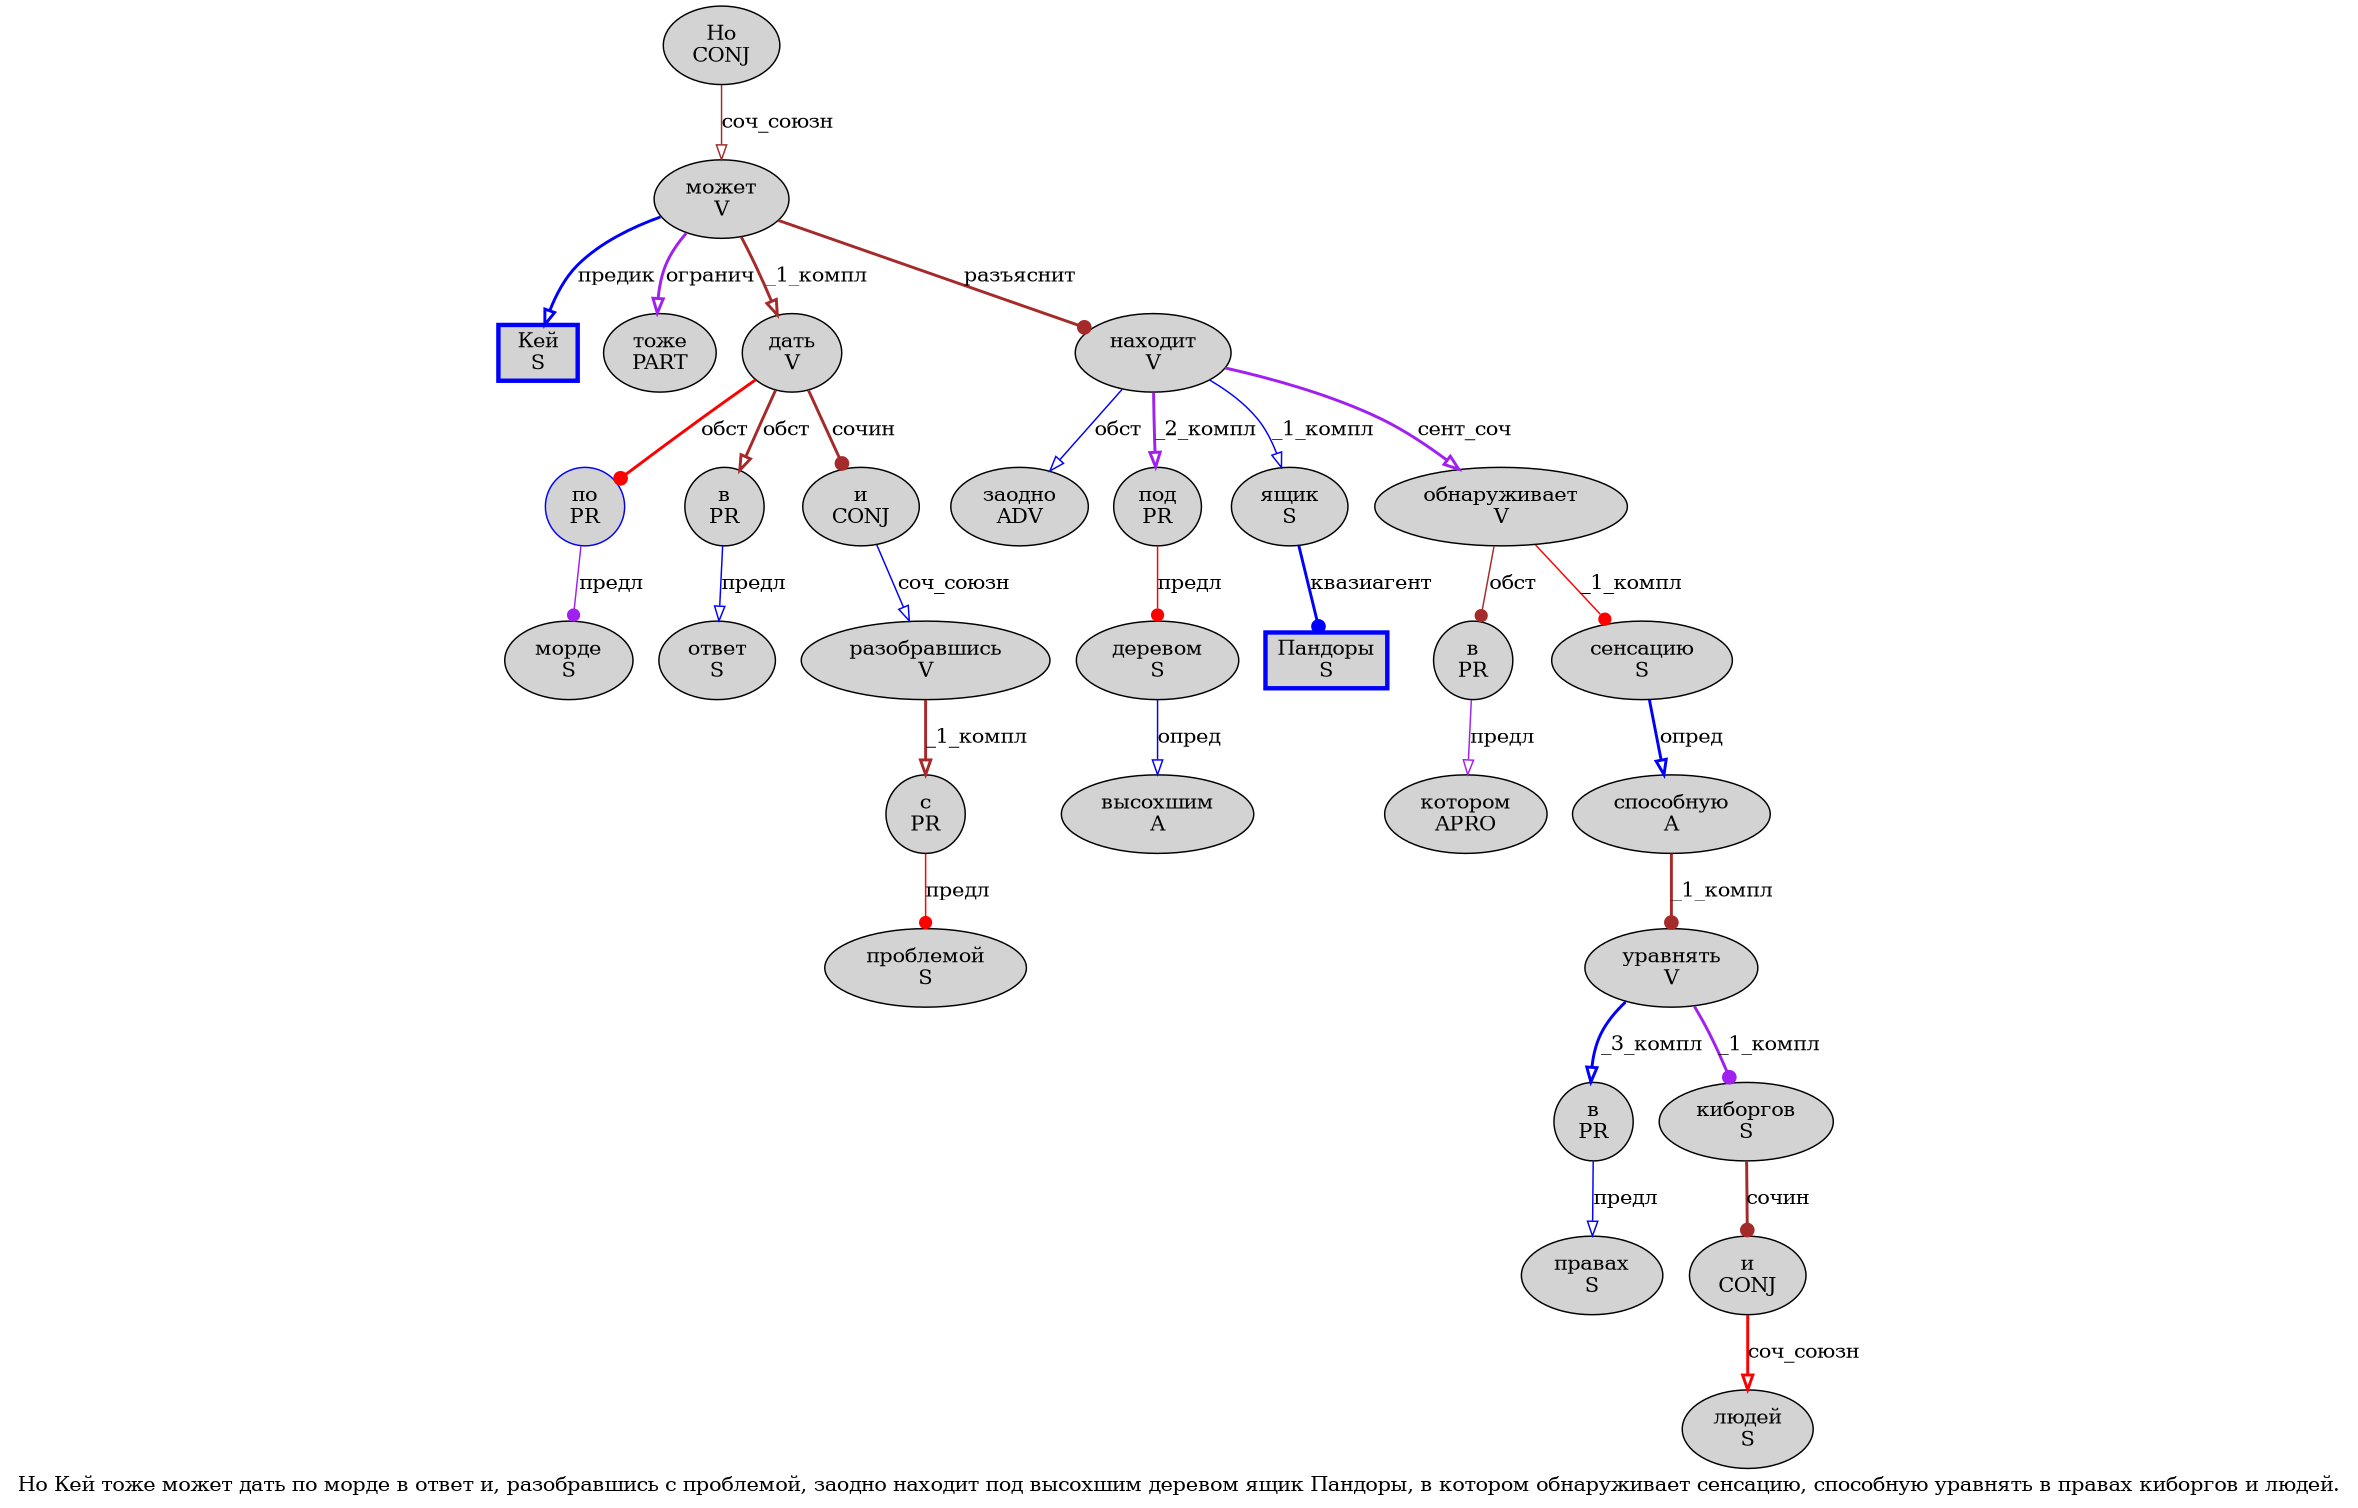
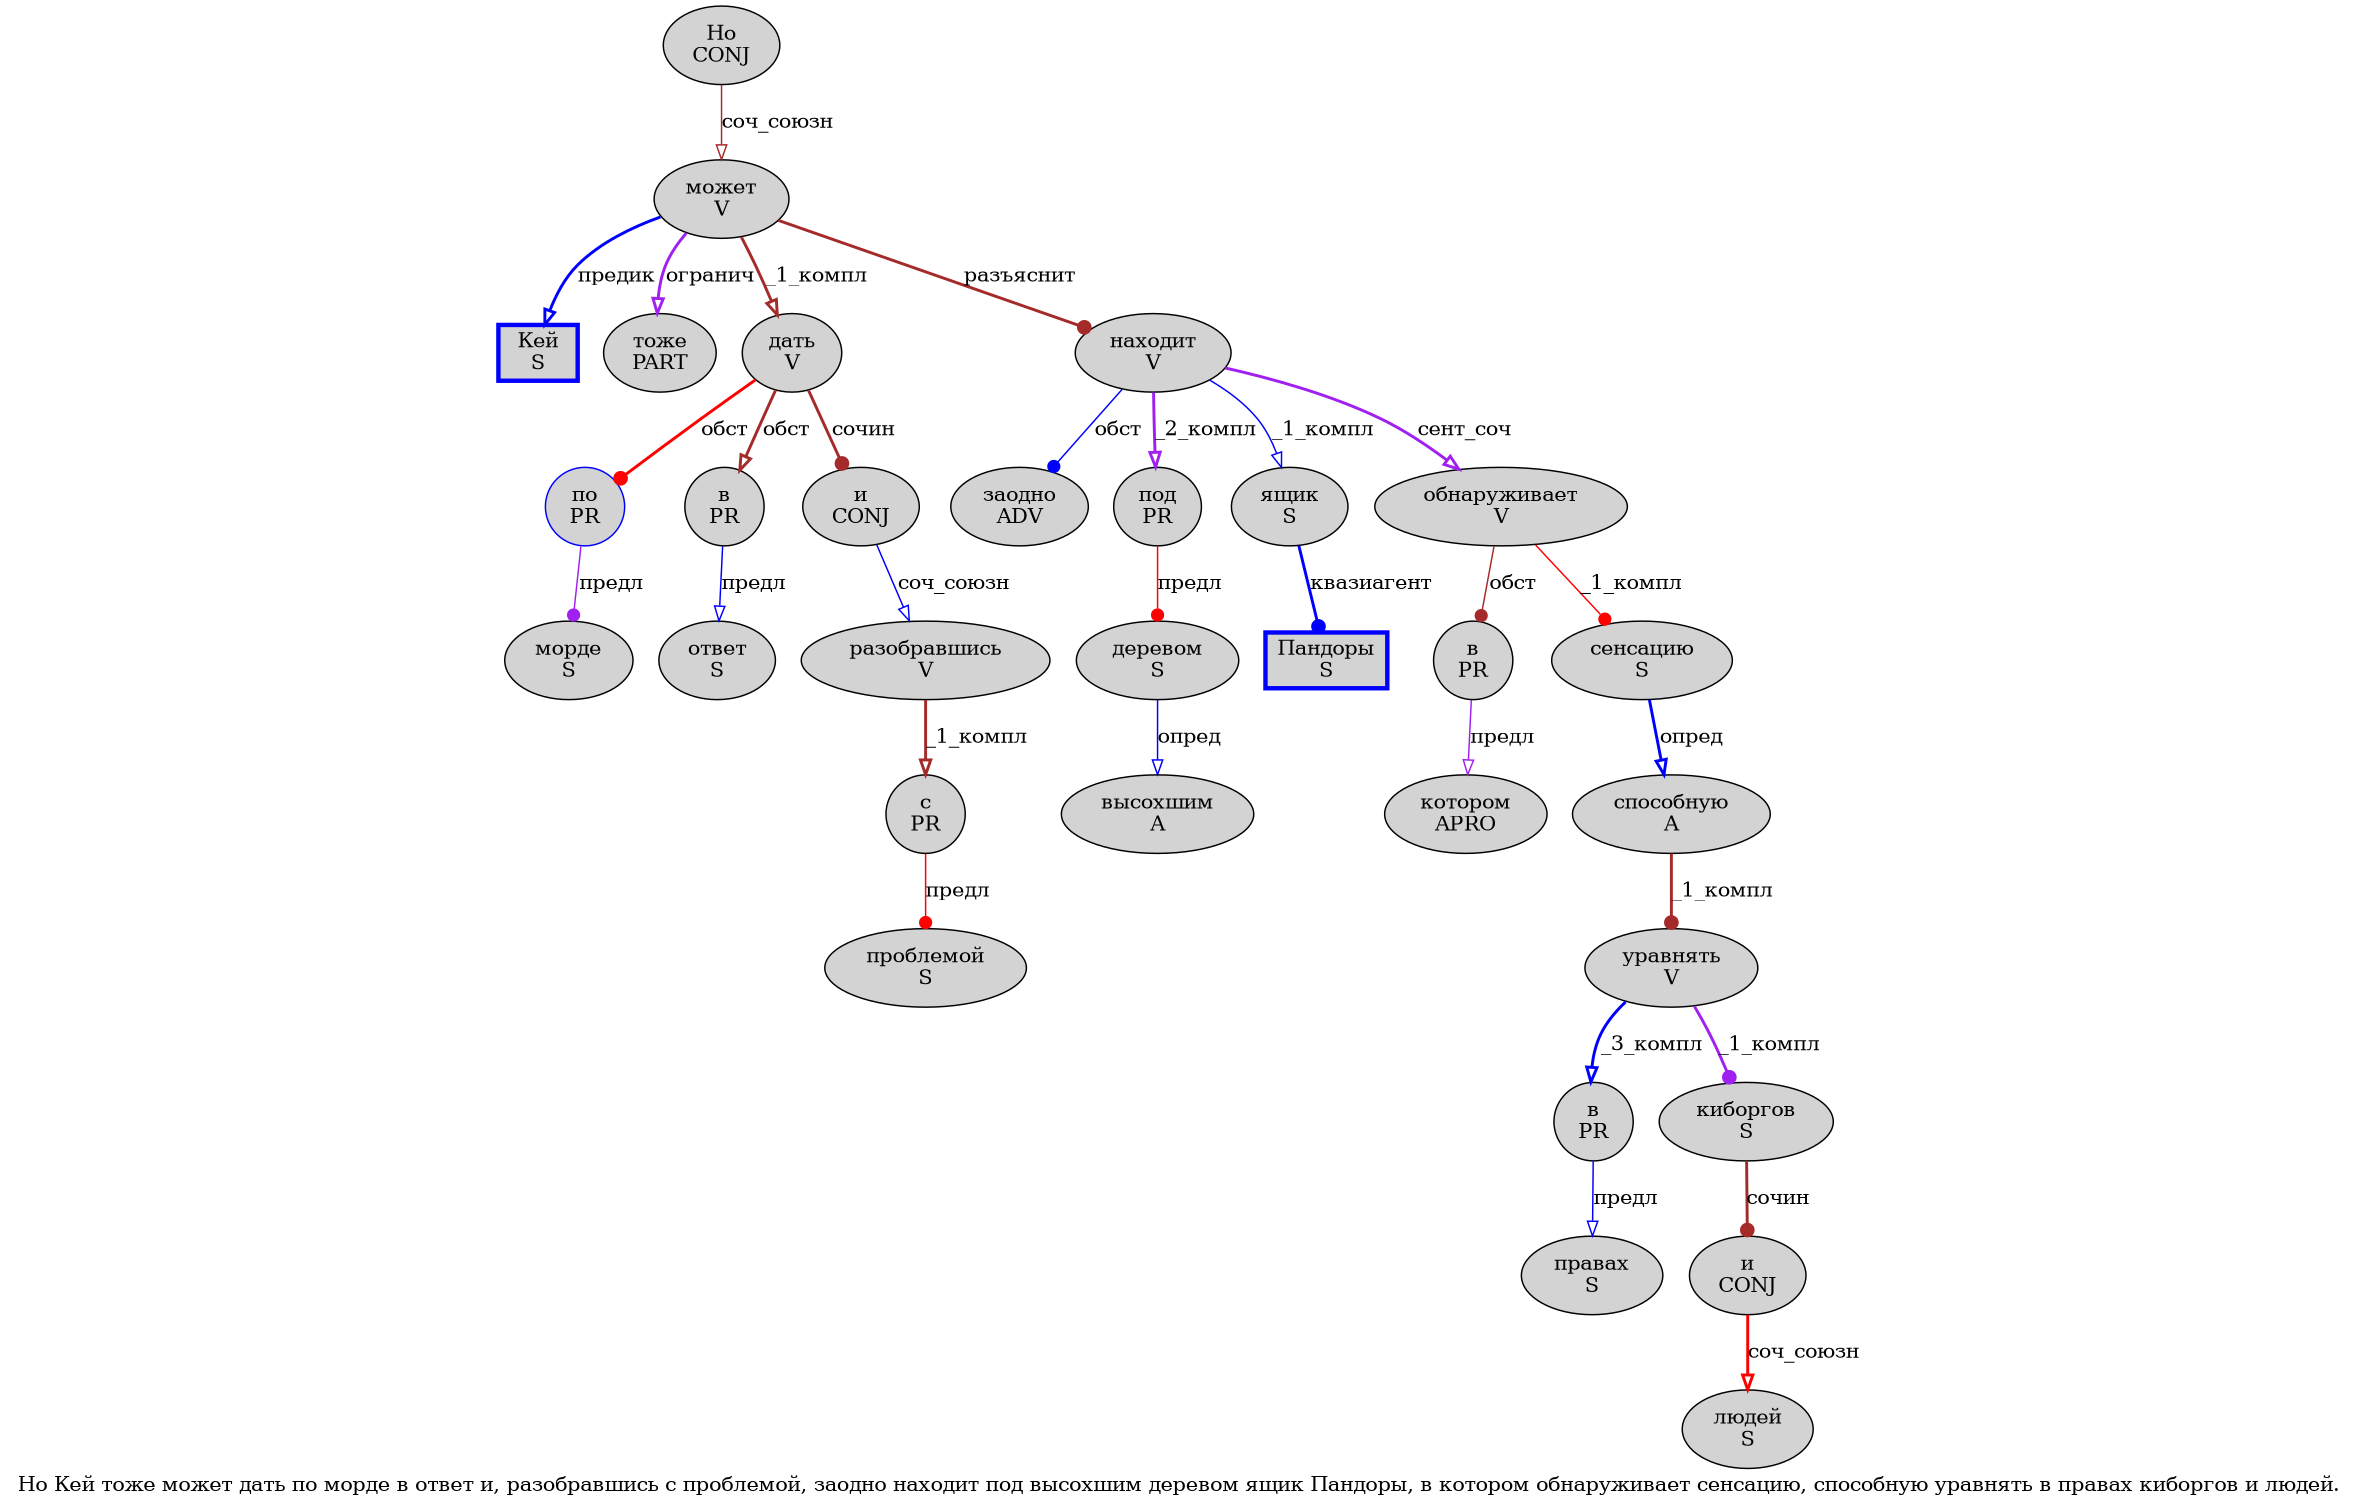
edge "находит V" -> "заодно ADV": arrowhead onormal -> dot
